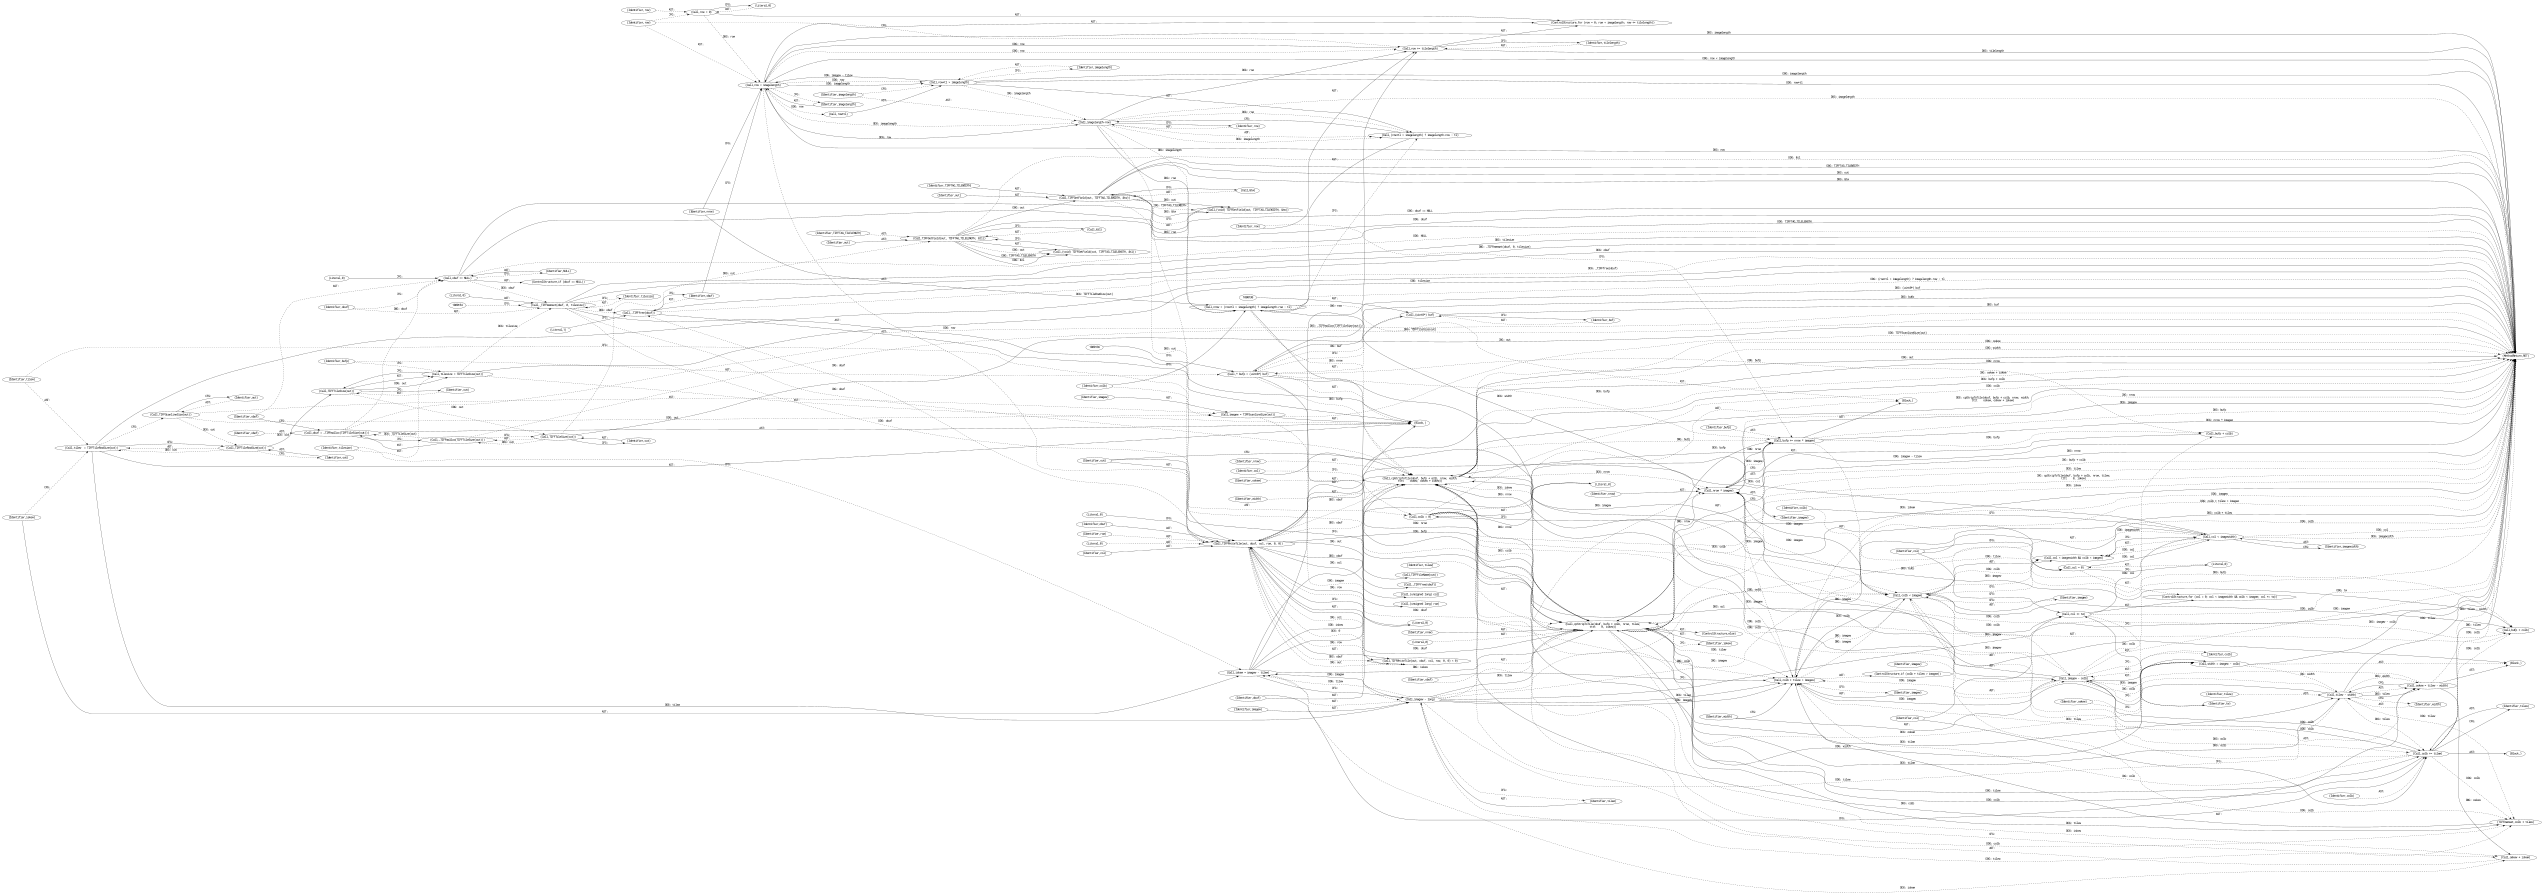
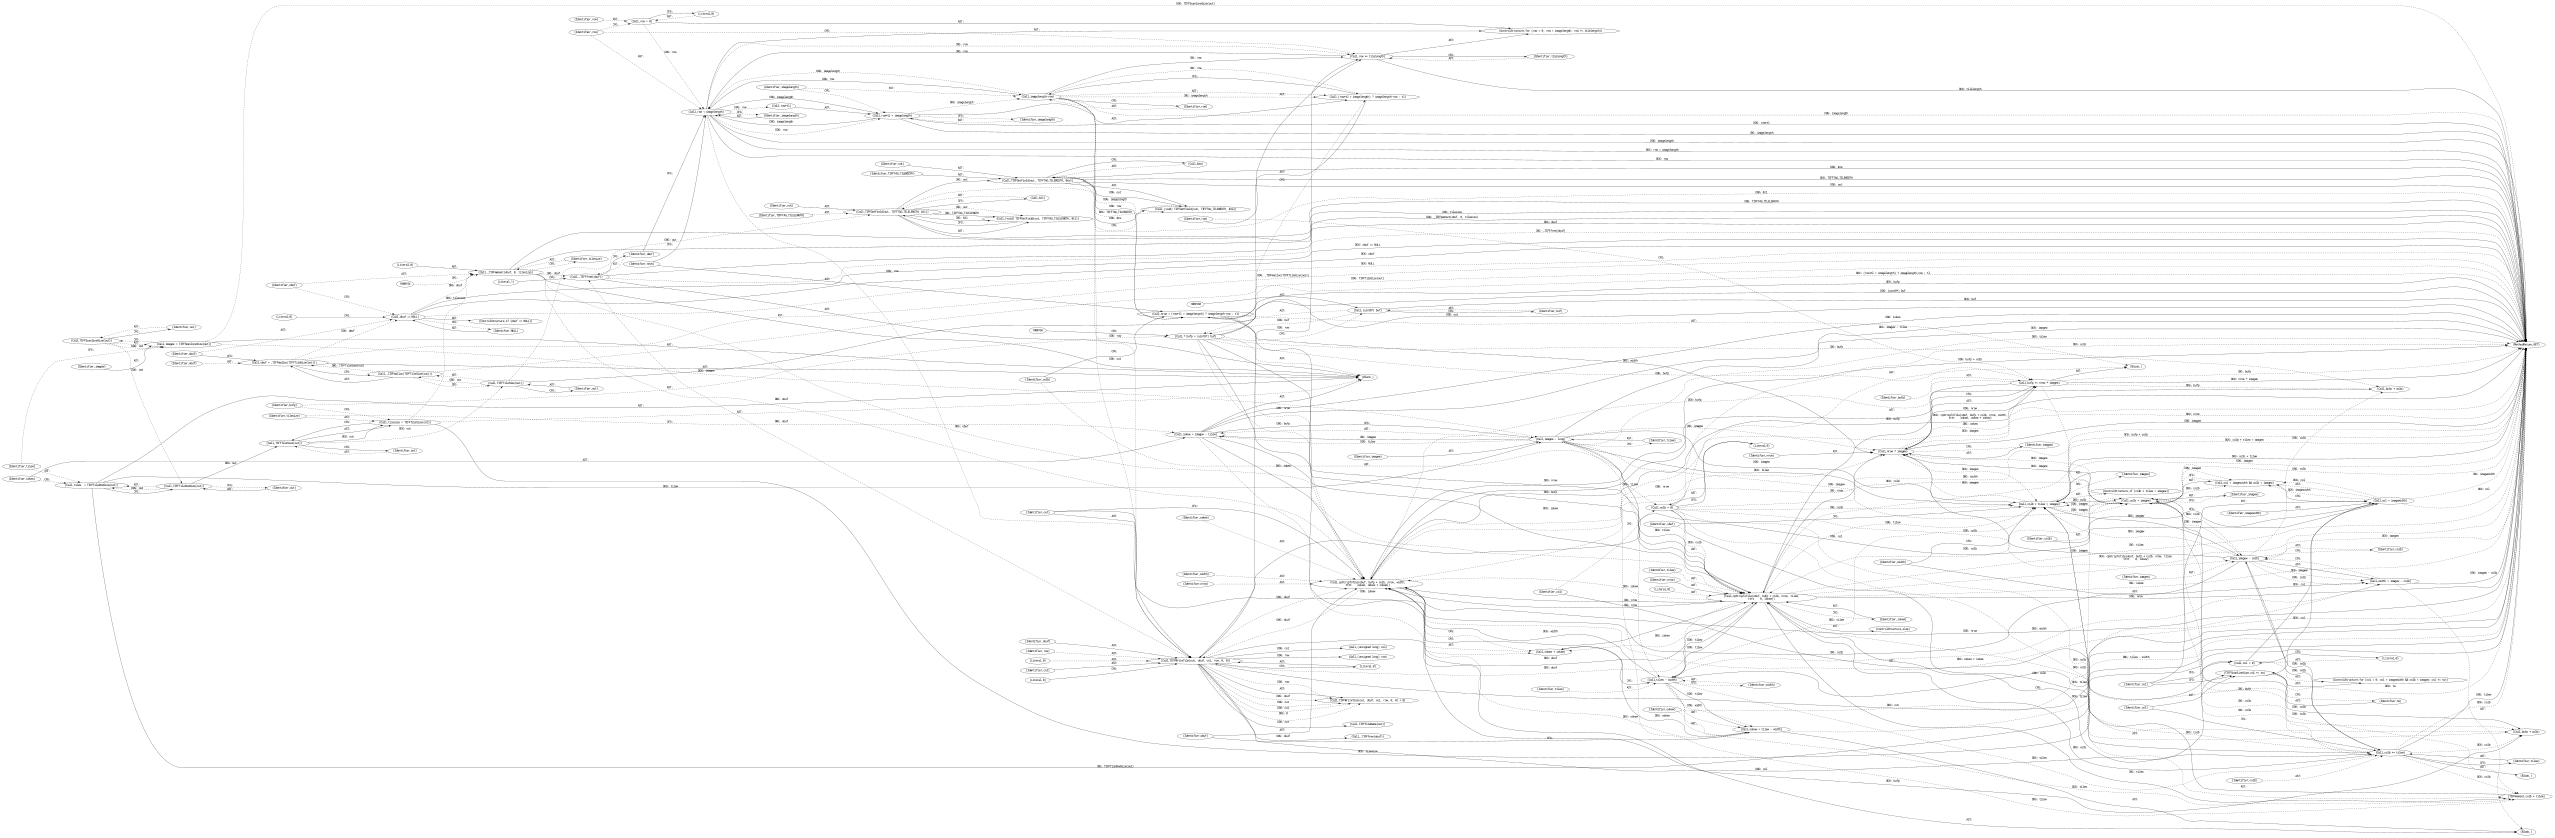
edge "(Call,row+tl > imagelength)" -> "(Call,row < imagelength)": label "DDG: imagew - tilew" -> "DDG: imagelength"
edge "(Call,tilew  = TIFFTileRowSize(out))" -> "(Call,TIFFScanlineSize(out))": now "(Call,imagew = TIFFScanlineSize(out))" -> "(Call,TIFFScanlineSize(out))"
edge "(Call,col < imagewidth)" -> "(Identifier,imagewidth)": removed, label "CFG:"
node "(Call,col += tw)": label "(Call,col += tw)" -> "(TIFFScanlineSize,col += tw)"
edge "(Call,oskew = tilew - width)" -> "(Call,tilew - width)": now "(Call,oskew + iskew)" -> "(Call,tilew - width)"
